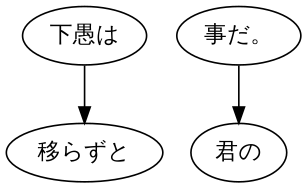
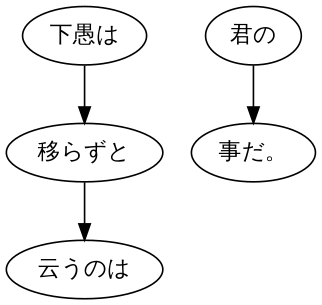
edge "事だ。" -> "君の": reversed
node "云うのは": added
